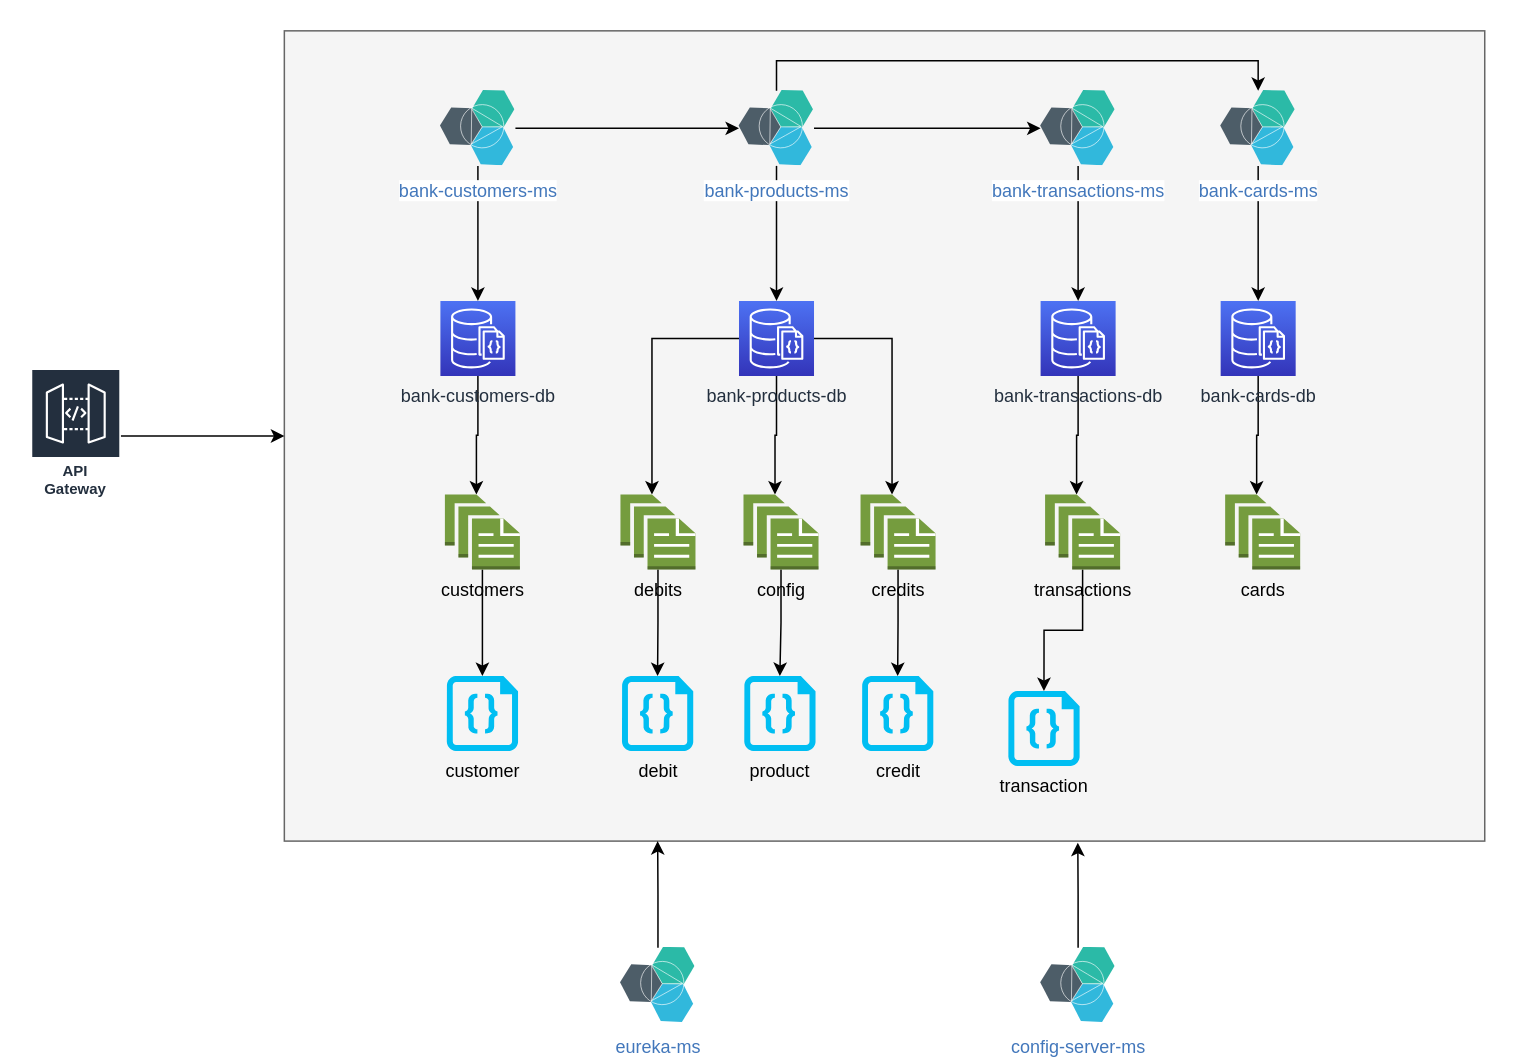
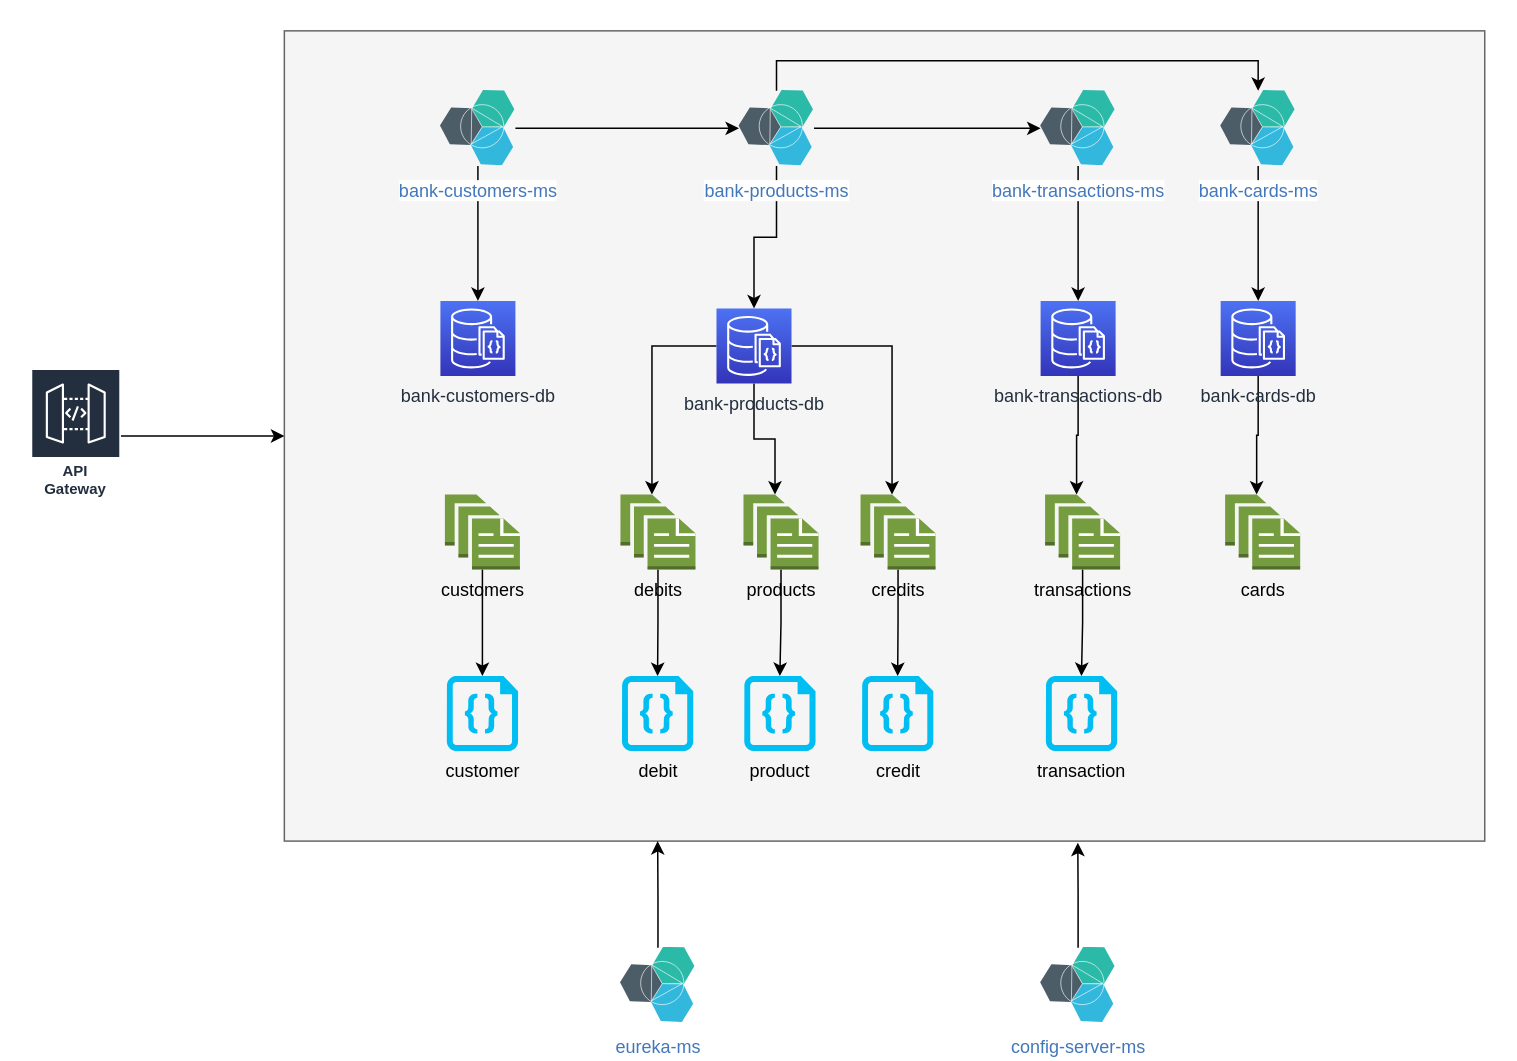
node "bank-products-db": moved (776, 338) -> (754, 346)
edge "bank-customers-db" -> "customers": removed
node "config": label "config" -> "products"
node "transaction": moved (1044, 728) -> (1081, 713)
